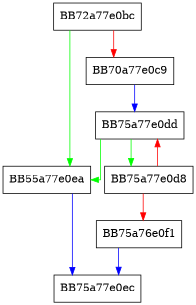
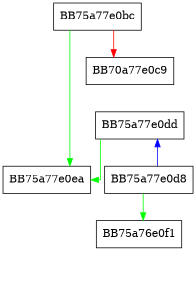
node "BB72a77e0bc": label "BB72a77e0bc" -> "BB75a77e0bc"
edge "BB70a77e0c9" -> "BB75a77e0dd": removed
edge "BB75a77e0dd" -> "BB75a77e0d8": removed
edge "BB75a77e0d8" -> "BB75a77e0dd": color red -> blue
node "BB55a77e0ea": label "BB55a77e0ea" -> "BB75a77e0ea"
edge "BB75a77e0d8" -> "BB75a76e0f1": color red -> green
node "BB75a77e0ec": removed
